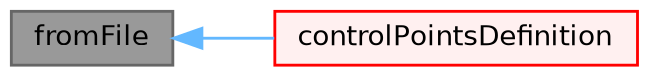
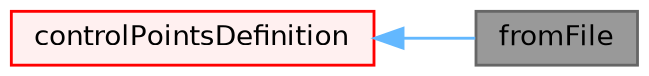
edge "controlPointsDefinition" -> "fromFile": reversed
